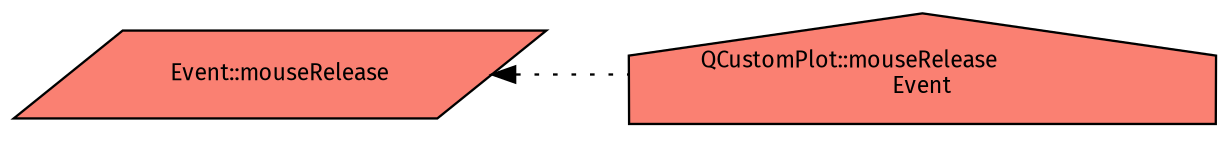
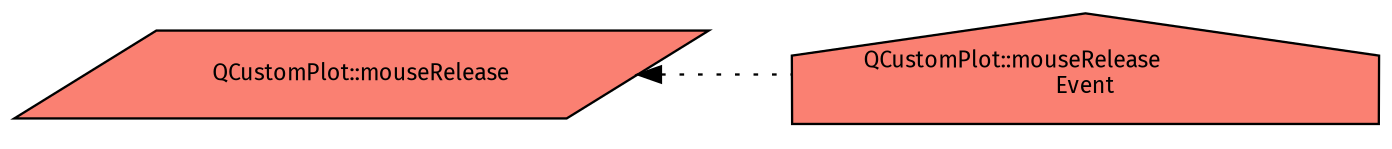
node "Event::mouseRelease": label "Event::mouseRelease" -> "QCustomPlot::mouseRelease"
